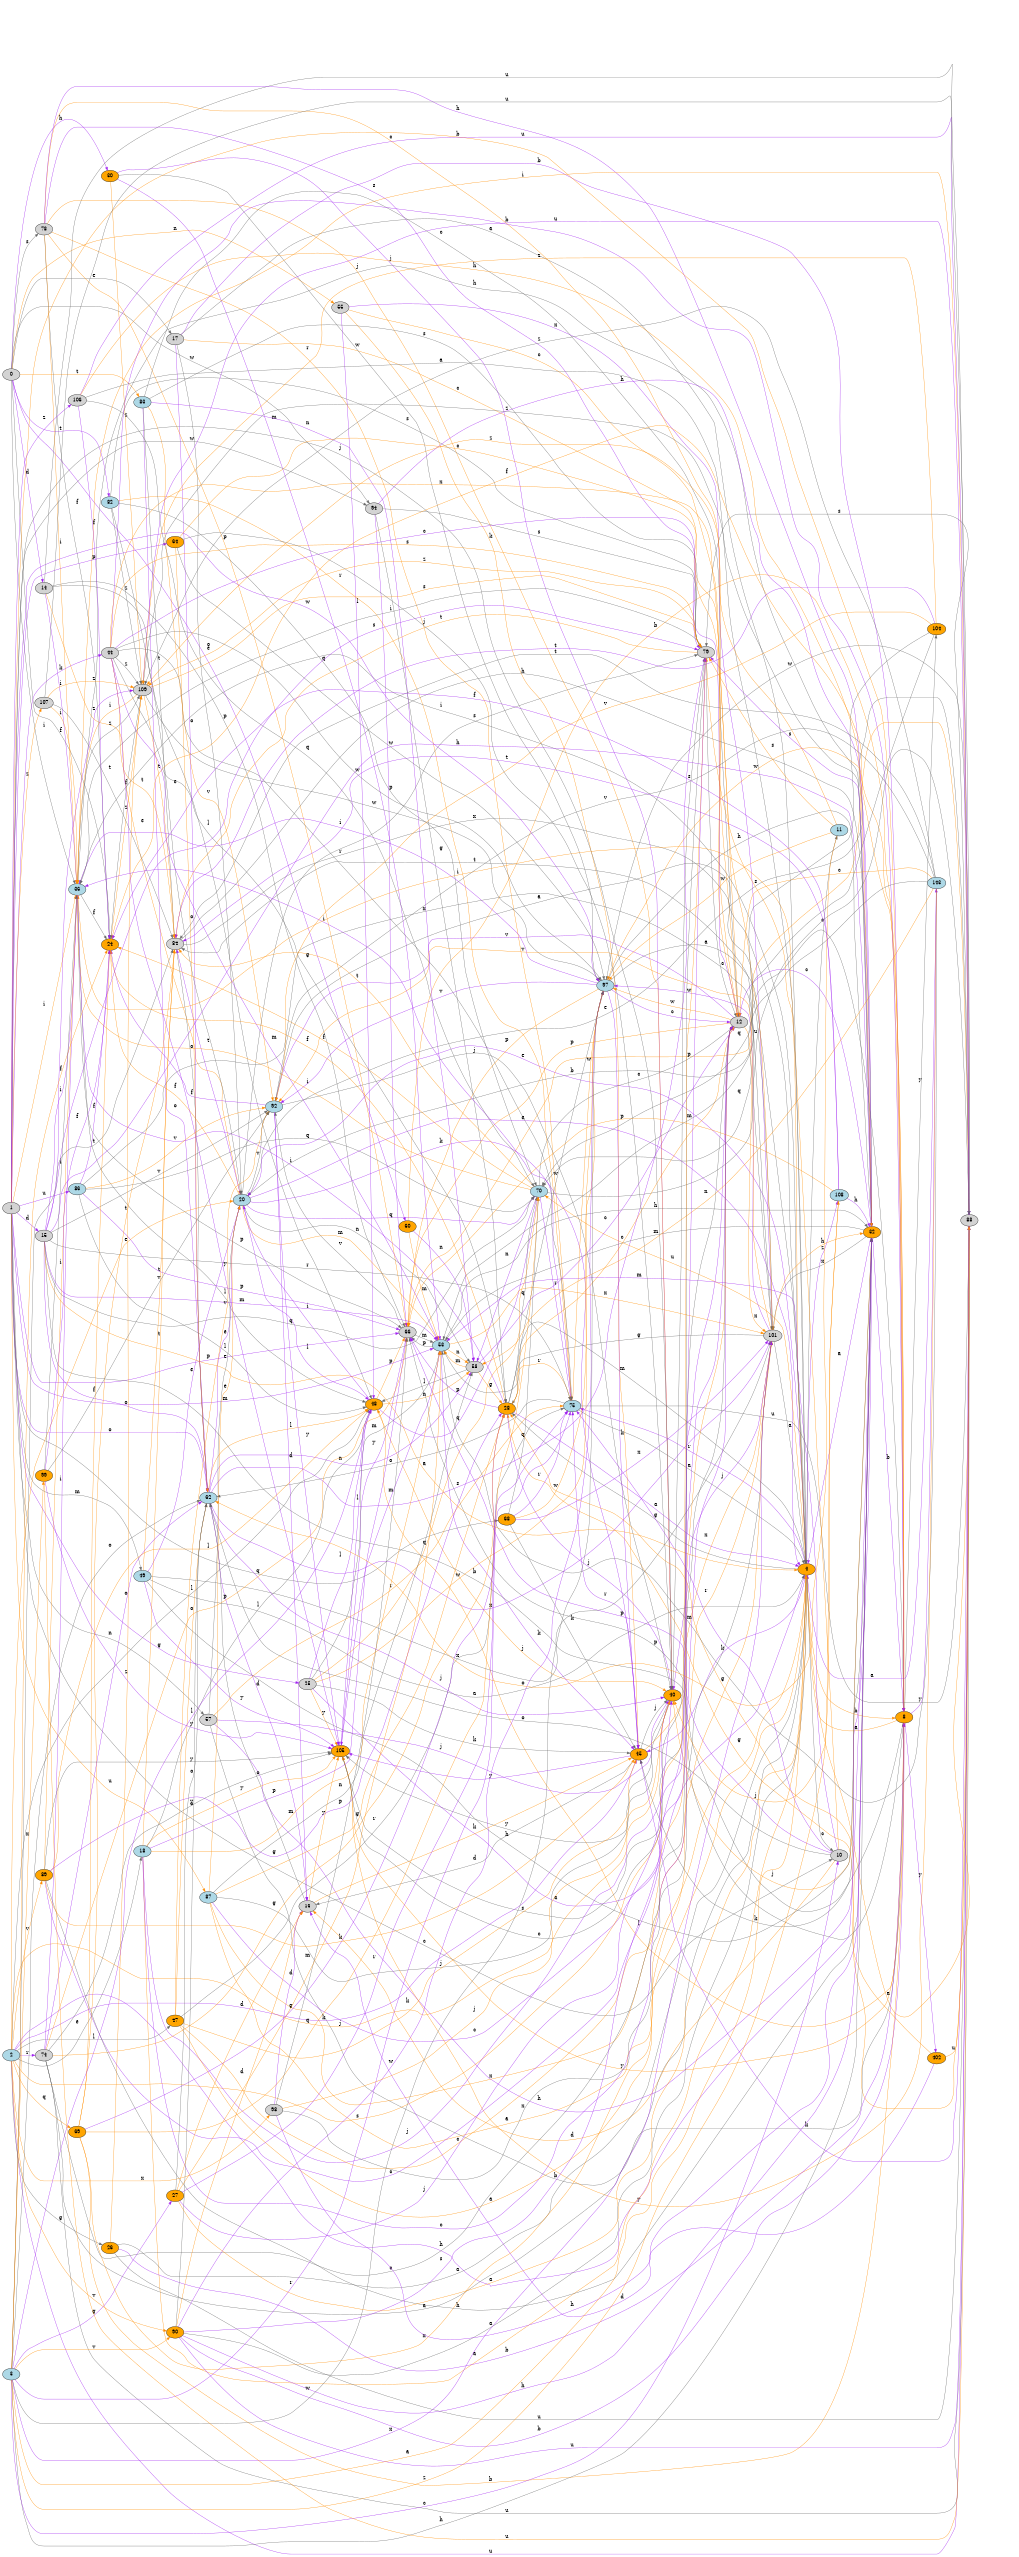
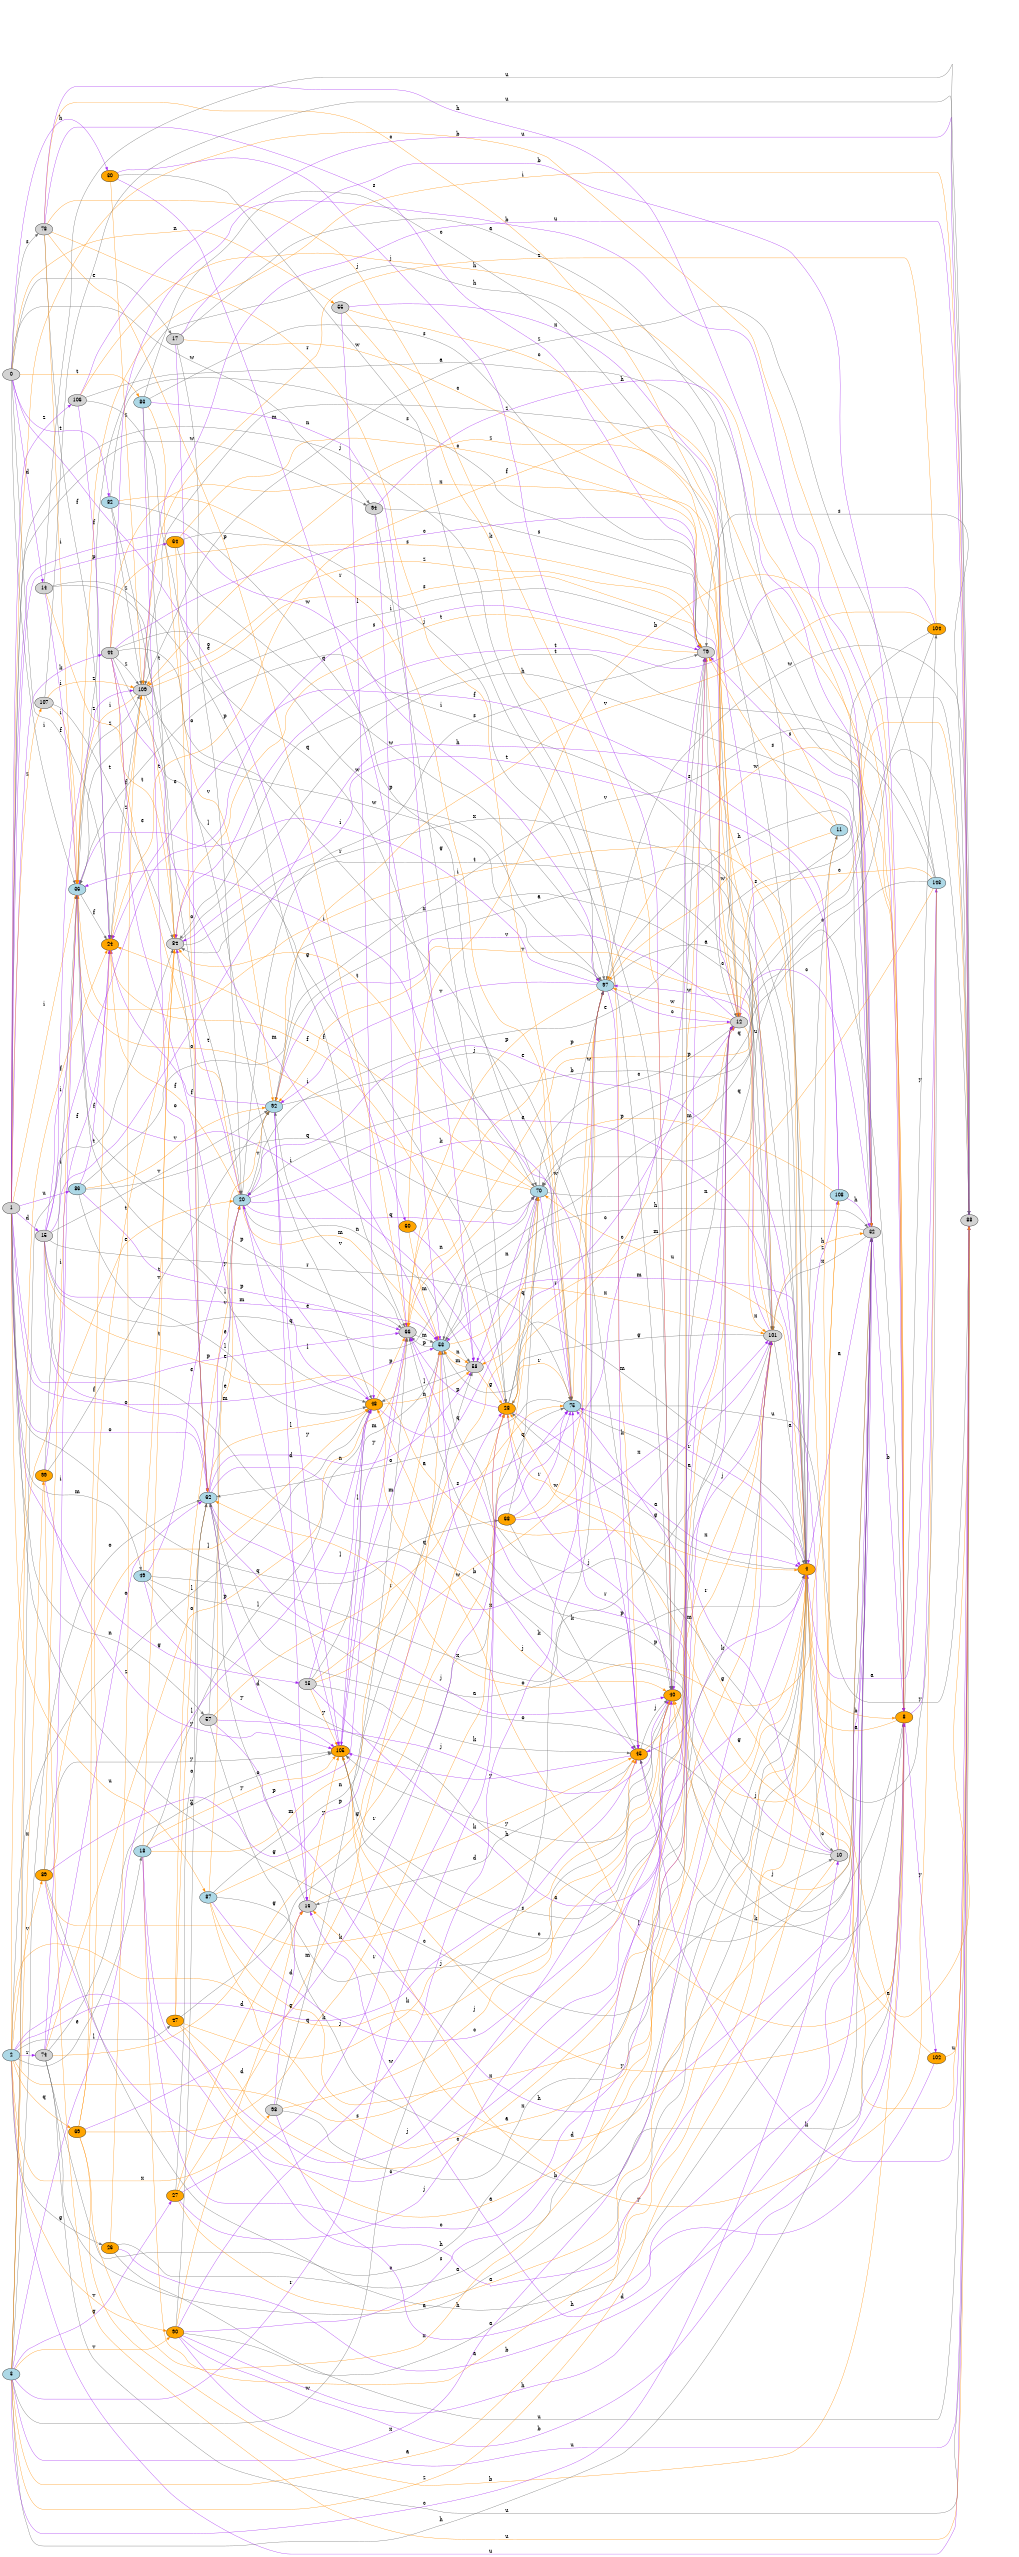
node "32": fillcolor orange -> lightgrey
edge "48" -> "20": label "i" -> "e"
node "402": label "402" -> "102"
